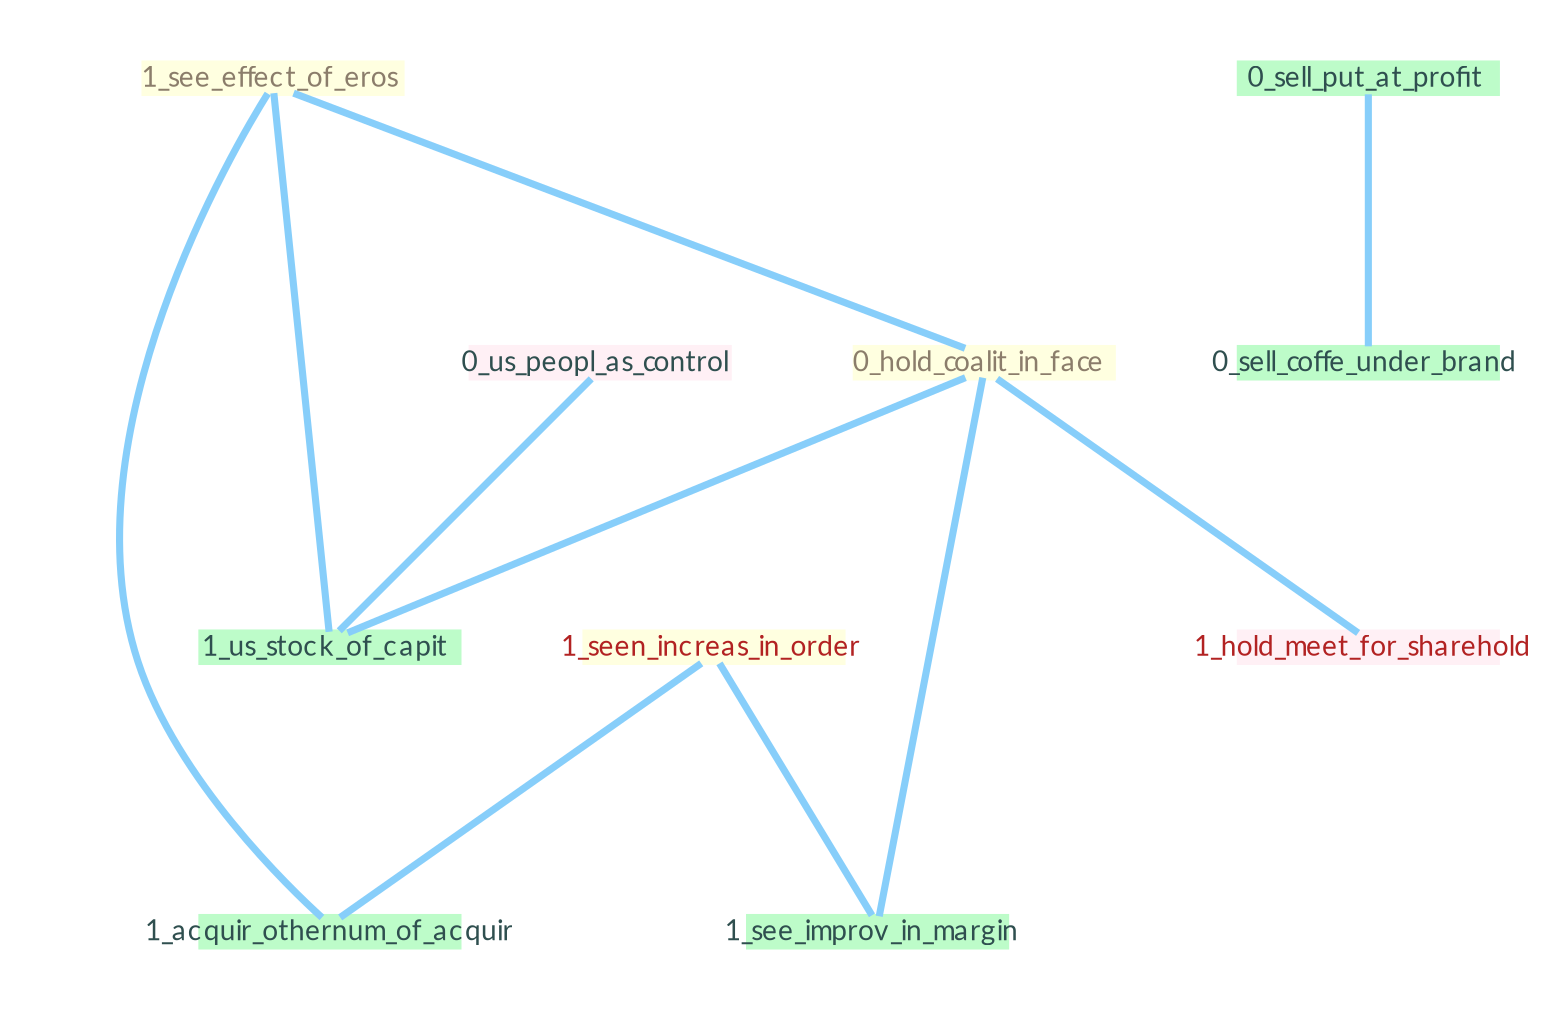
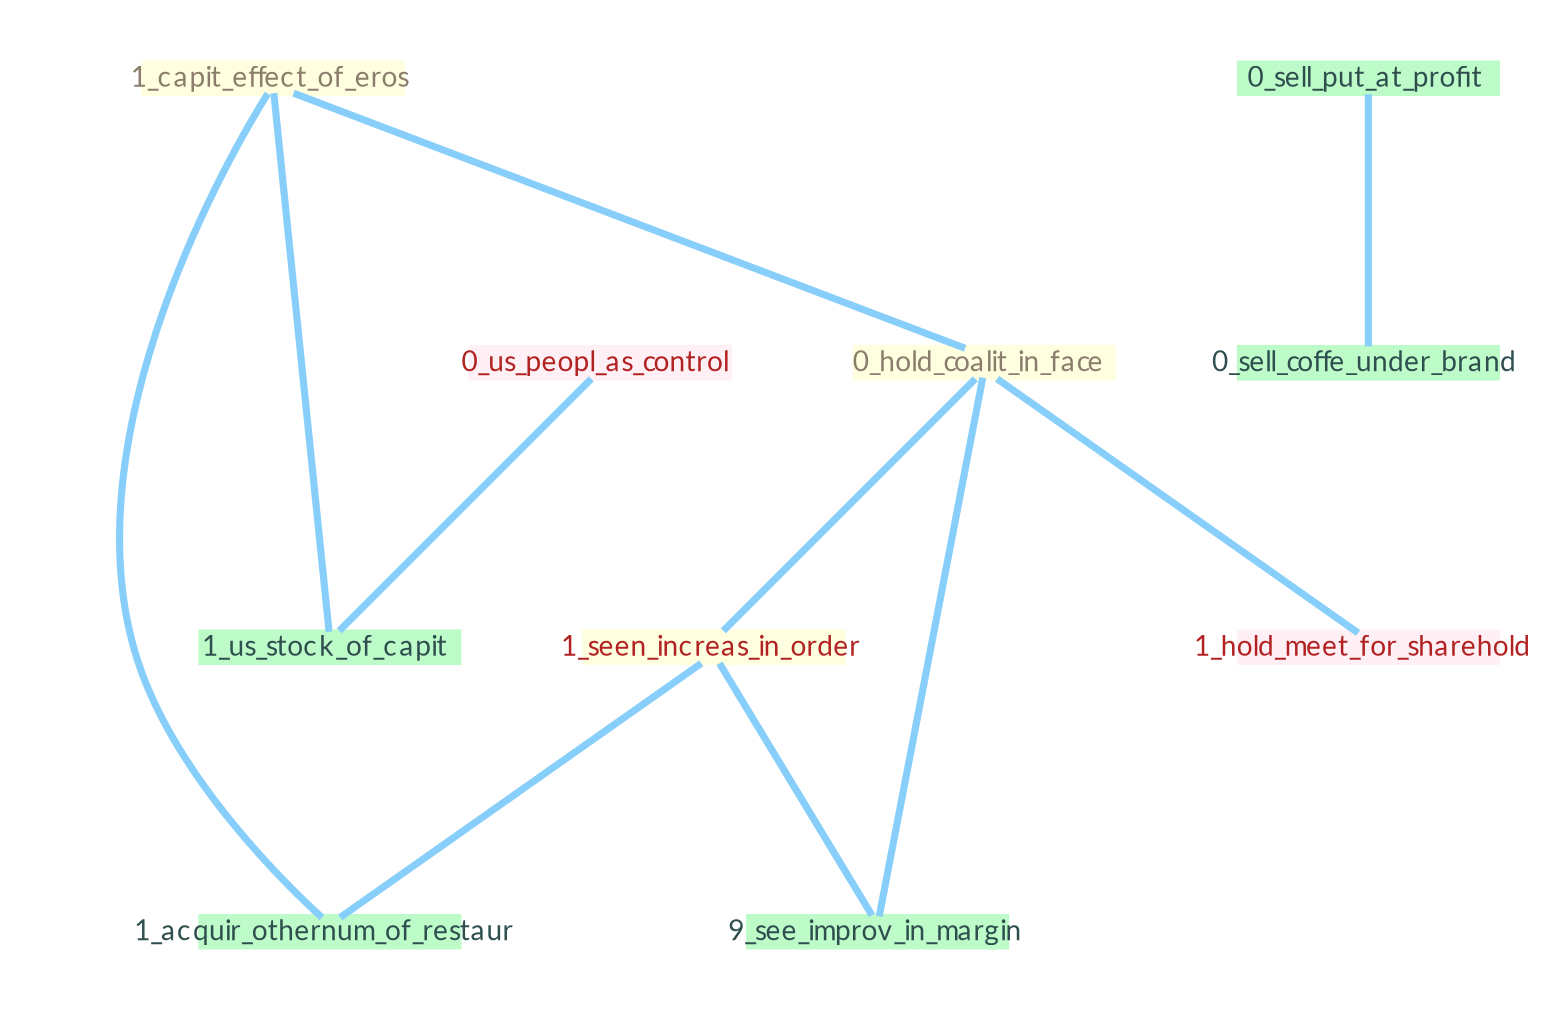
node "1_see_effect_of_eros": label "1_see_effect_of_eros" -> "1_capit_effect_of_eros"
node "0_us_peopl_as_control": fontcolor #2f4f4f -> #b22222
edge "0_hold_coalit_in_face" -- "1_us_stock_of_capit": now "0_hold_coalit_in_face" -- "1_seen_increas_in_order"
node "1_acquir_othernum_of_acquir": label "1_acquir_othernum_of_acquir" -> "1_acquir_othernum_of_restaur"
node "1_see_improv_in_margin": label "1_see_improv_in_margin" -> "9_see_improv_in_margin"
